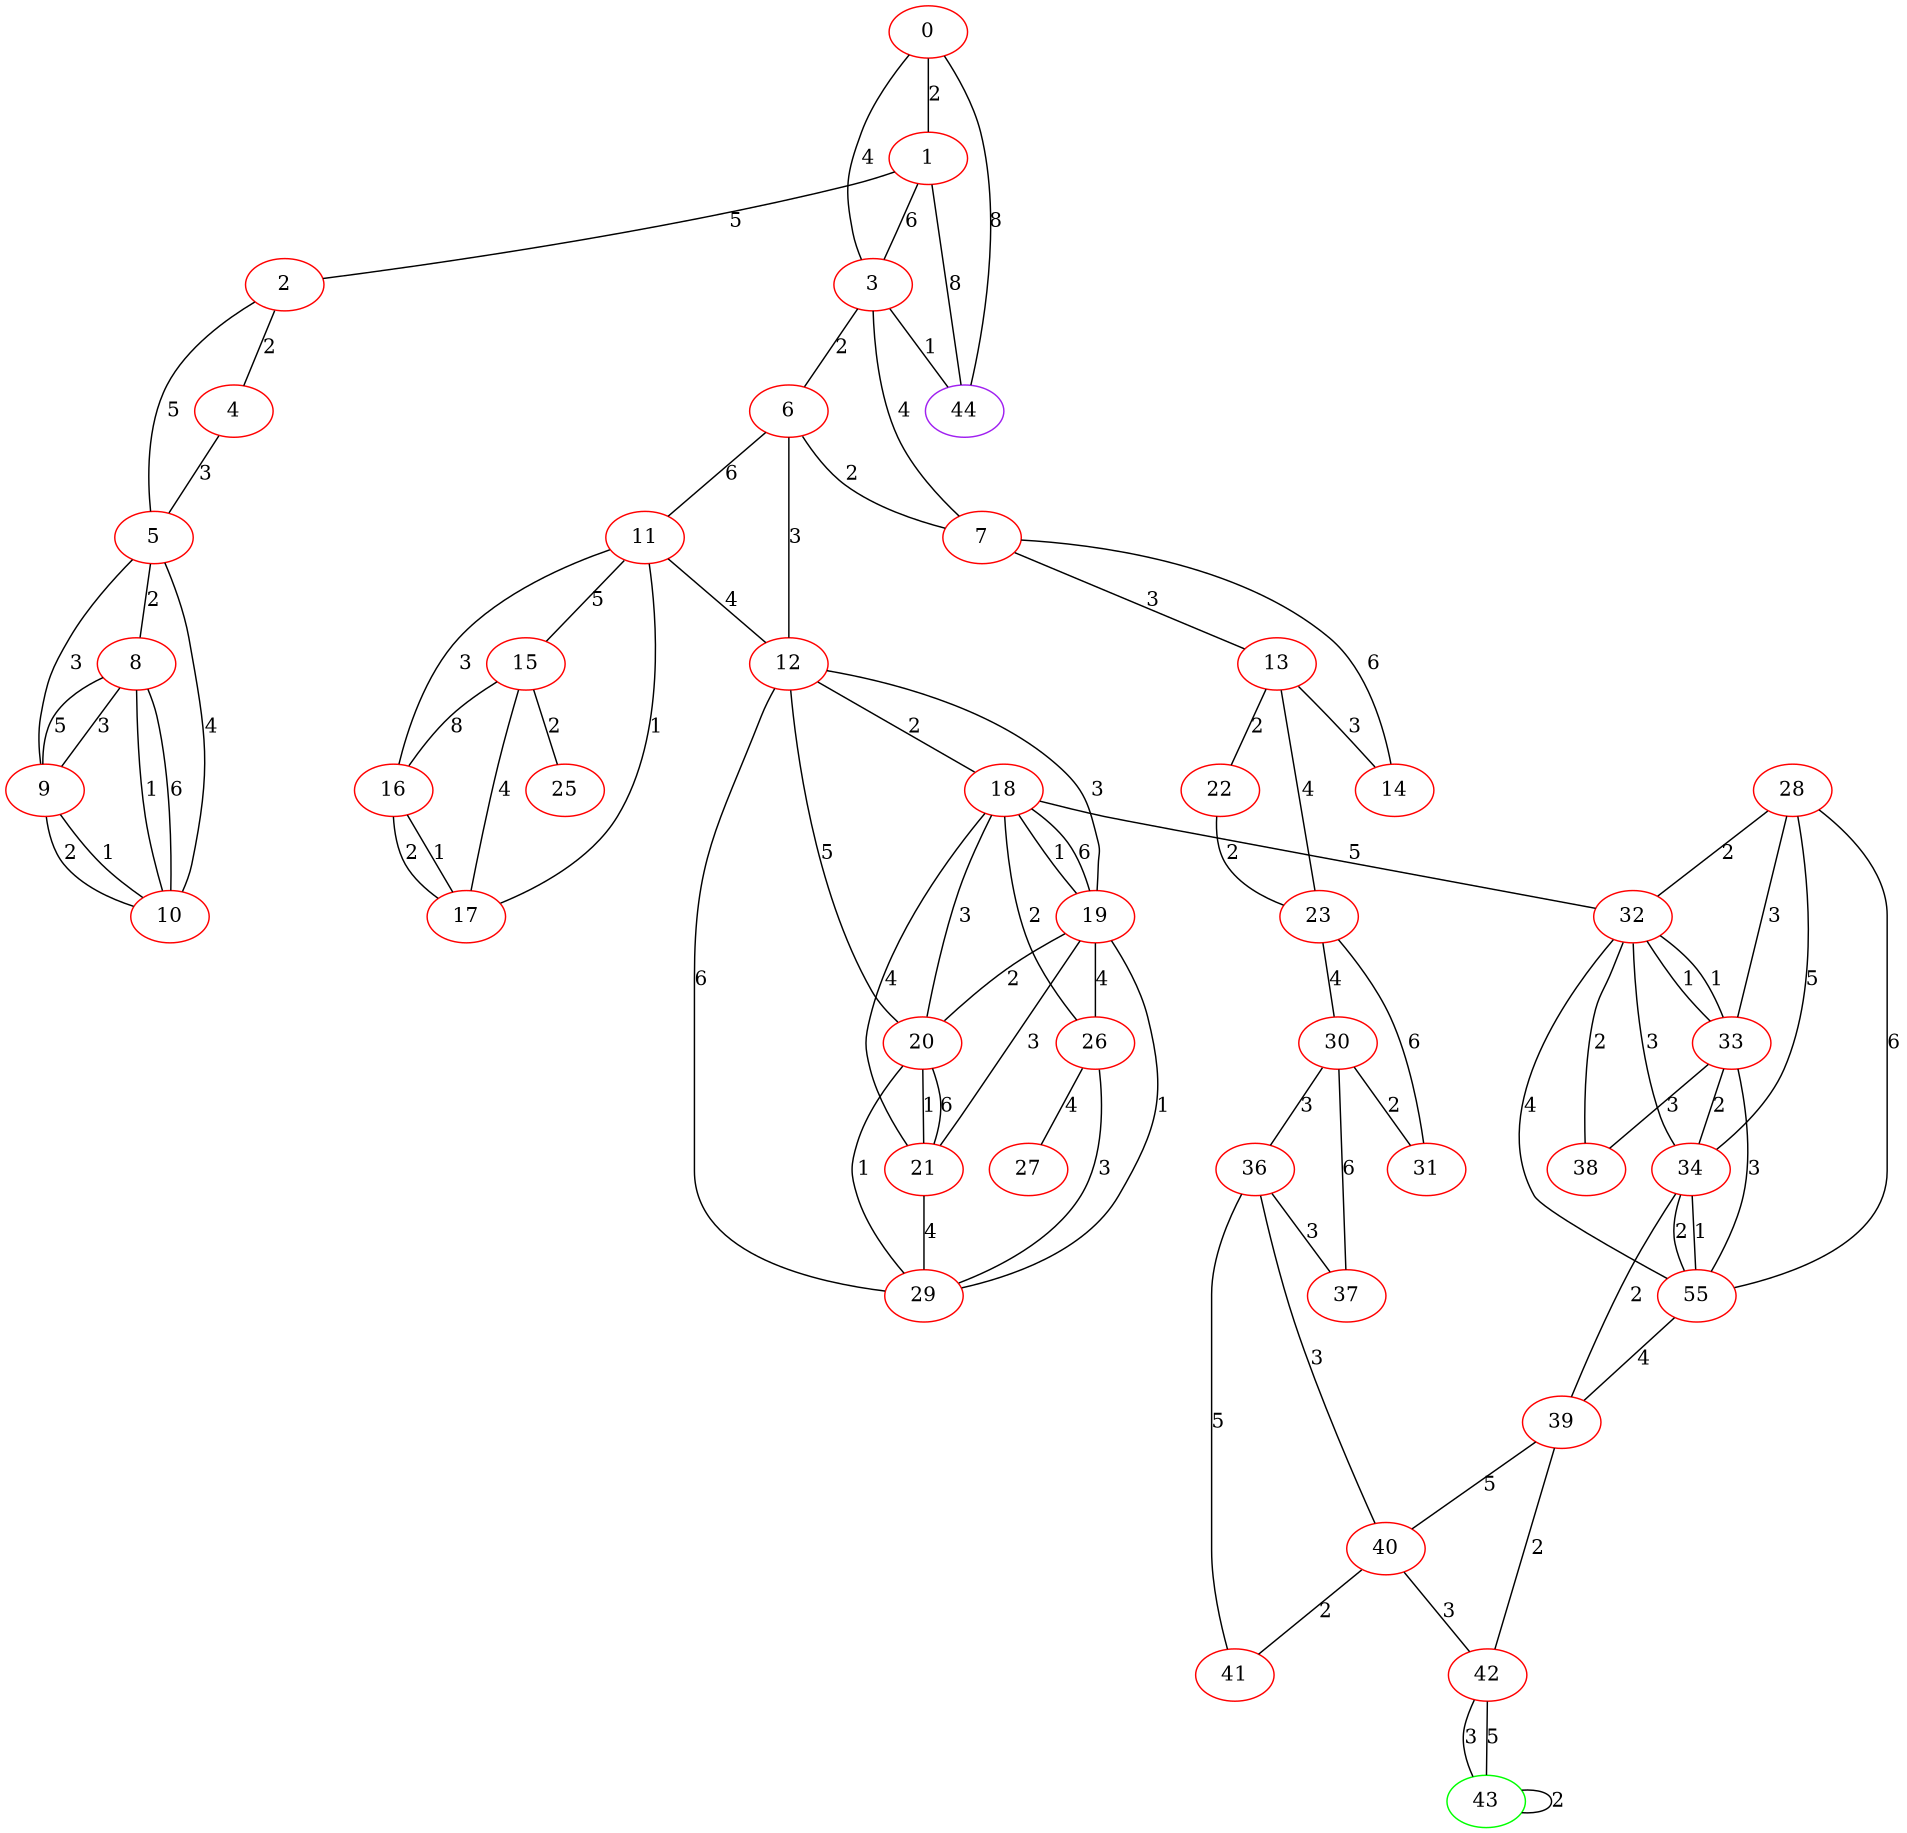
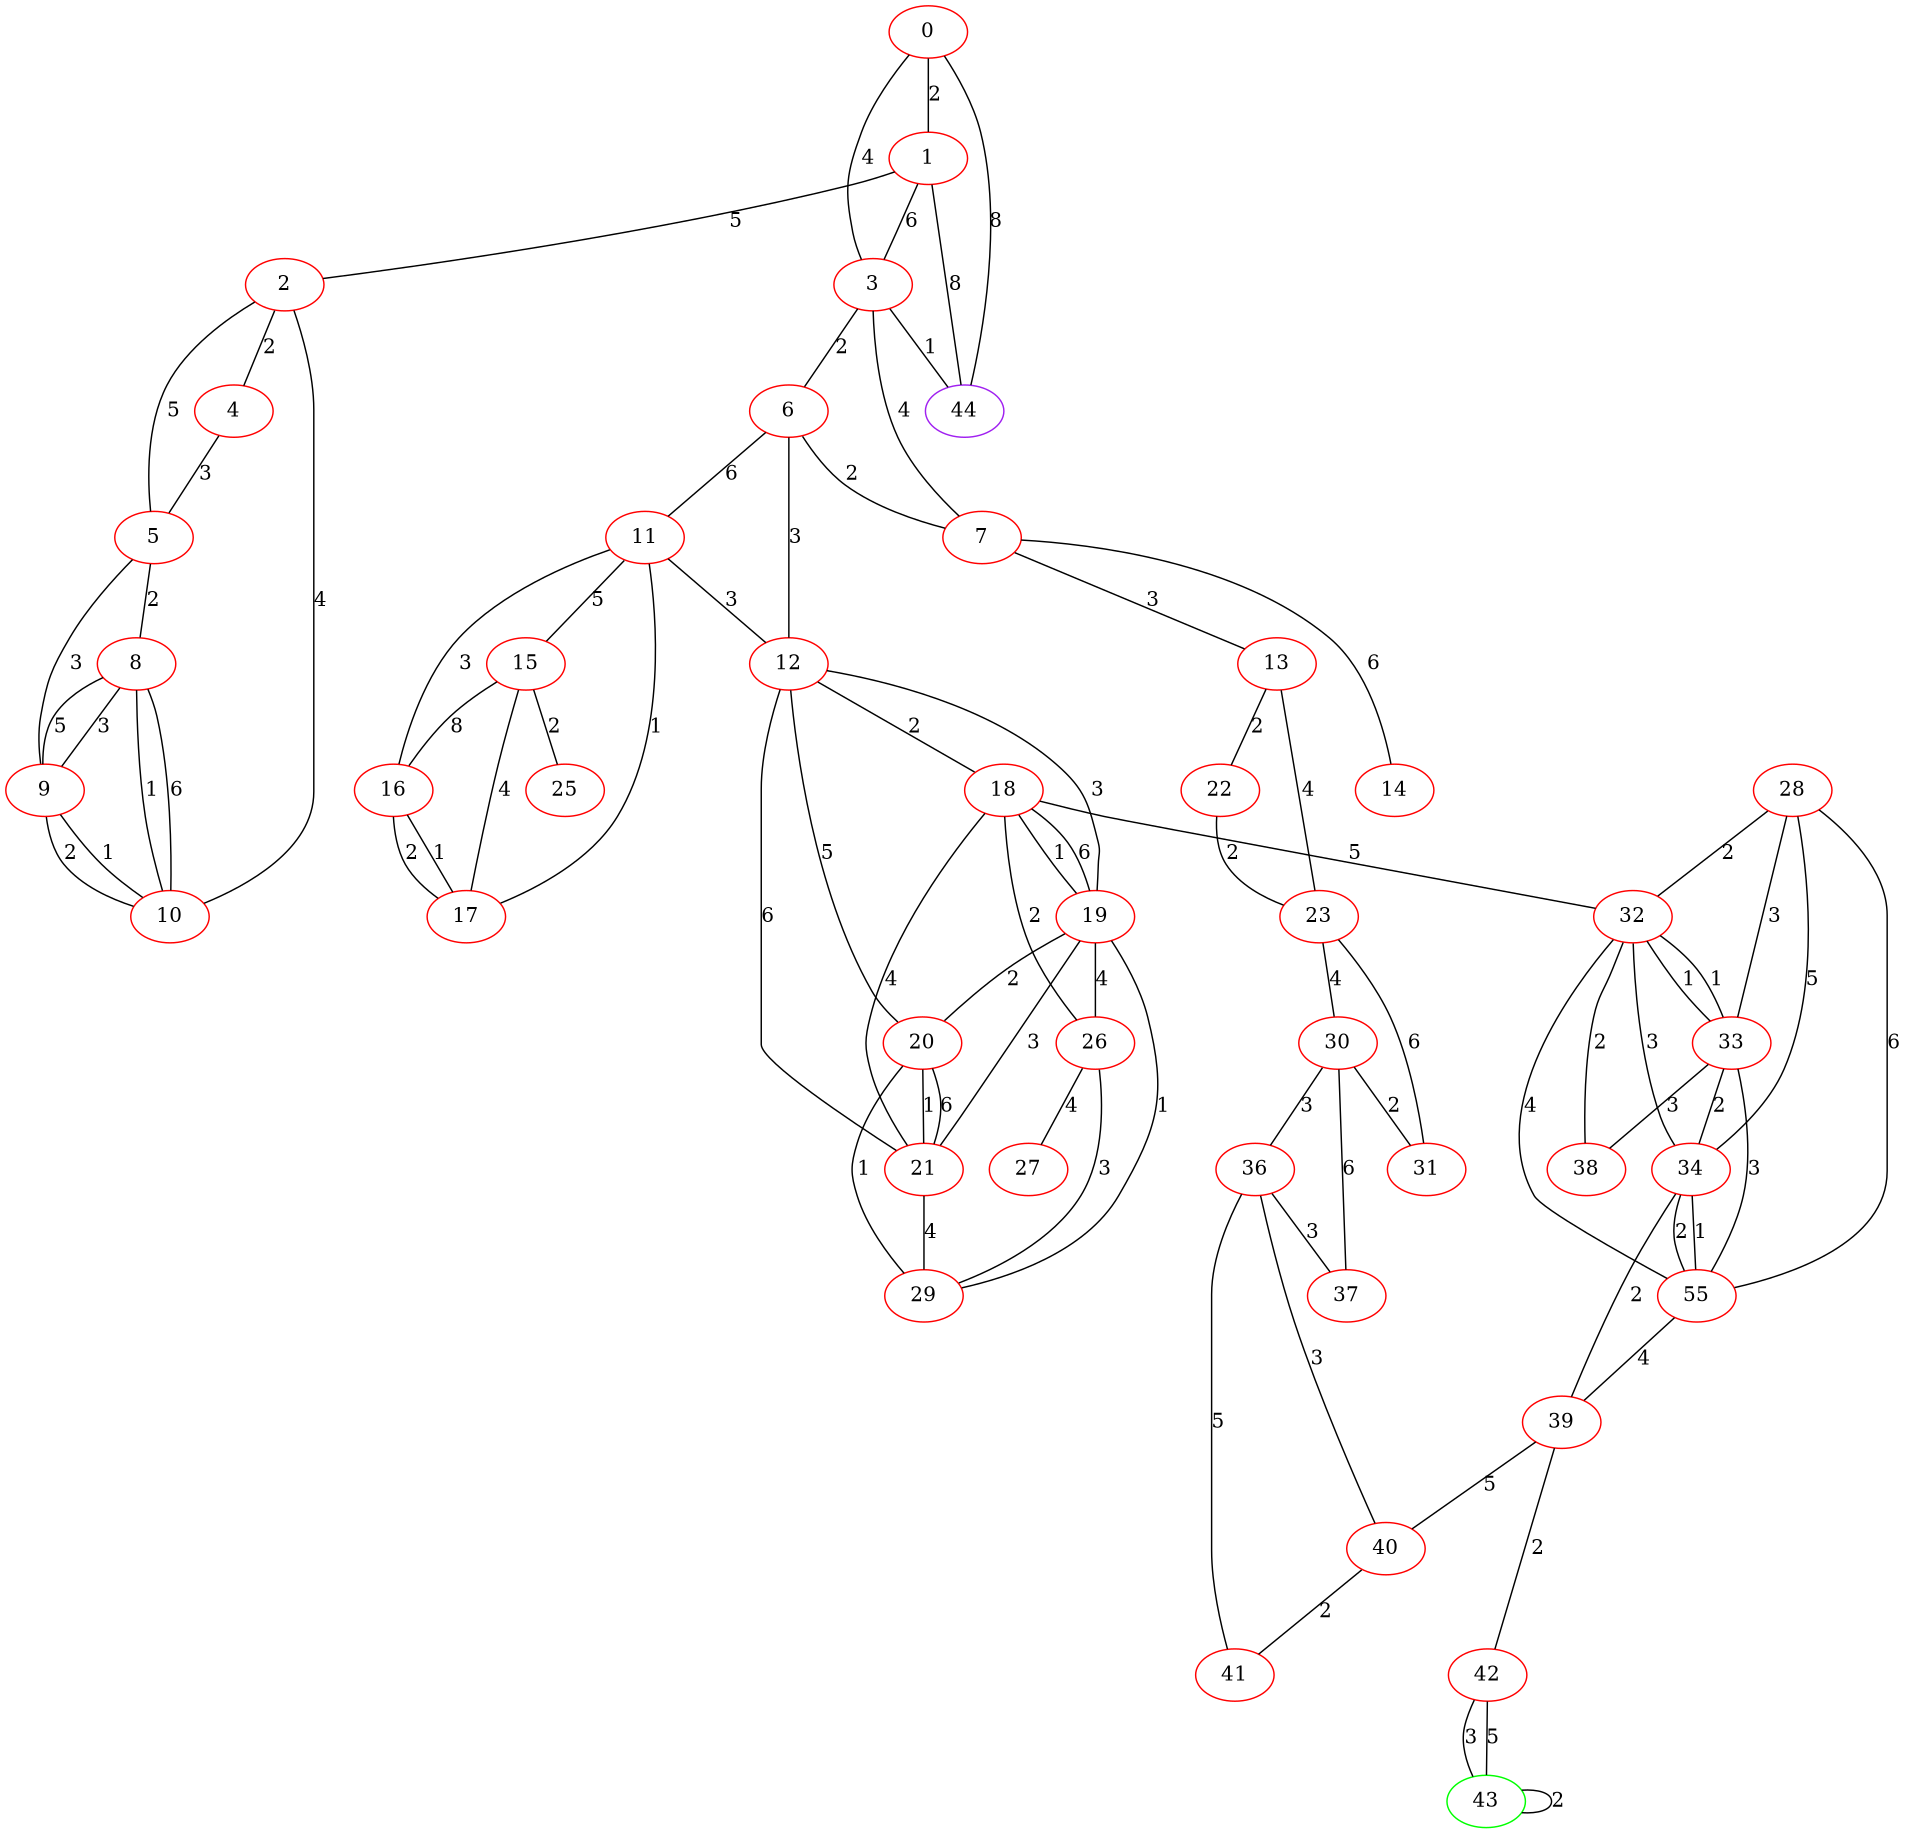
edge "11" -- "12": label "4" -> "3"
edge "5" -- "10": now "2" -- "10"
edge "13" -- "14": removed, label "3"
edge "18" -- "20": removed, label "3"
edge "12" -- "29": now "12" -- "21"
edge "40" -- "42": removed, label "3"
